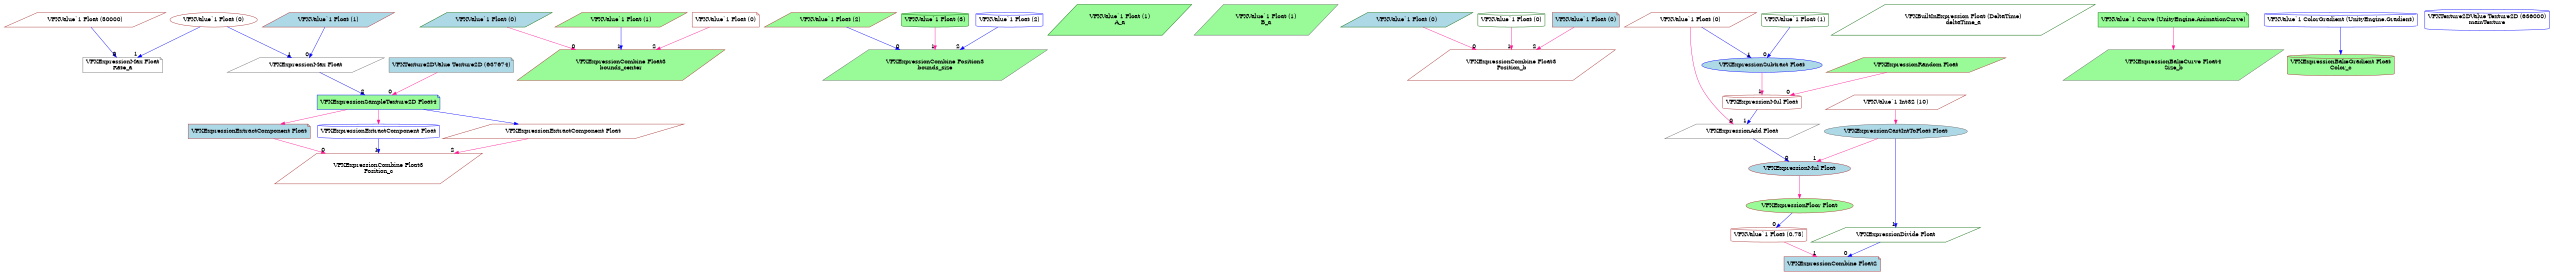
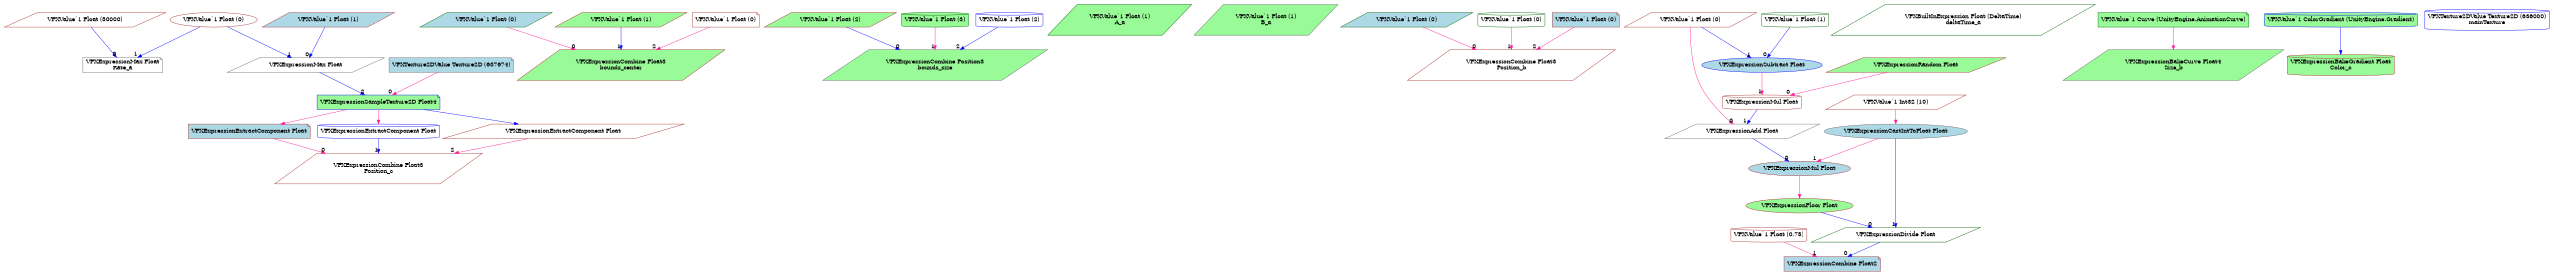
node "VFXValue`1 ColorGradient (UnityEngine.Gradient)": fillcolor white -> palegreen
edge "VFXExpressionFloor Float" -> "VFXValue`1 Float (0.75)": now "VFXExpressionFloor Float" -> "VFXExpressionDivide Float"
